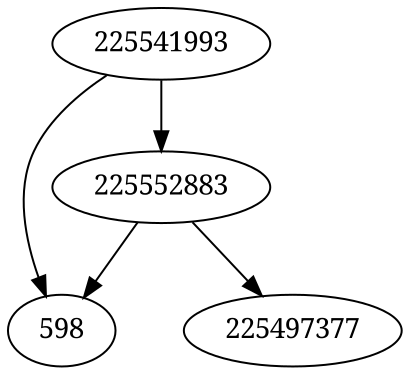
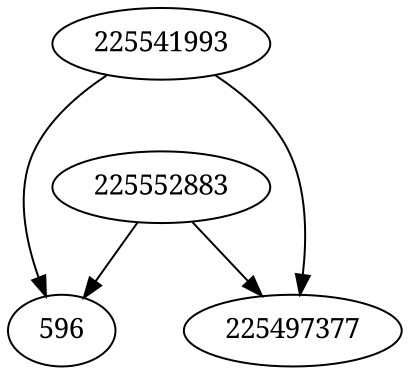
edge "225541993" -> "225552883": now "225541993" -> "225497377"
node "598": label "598" -> "596"
